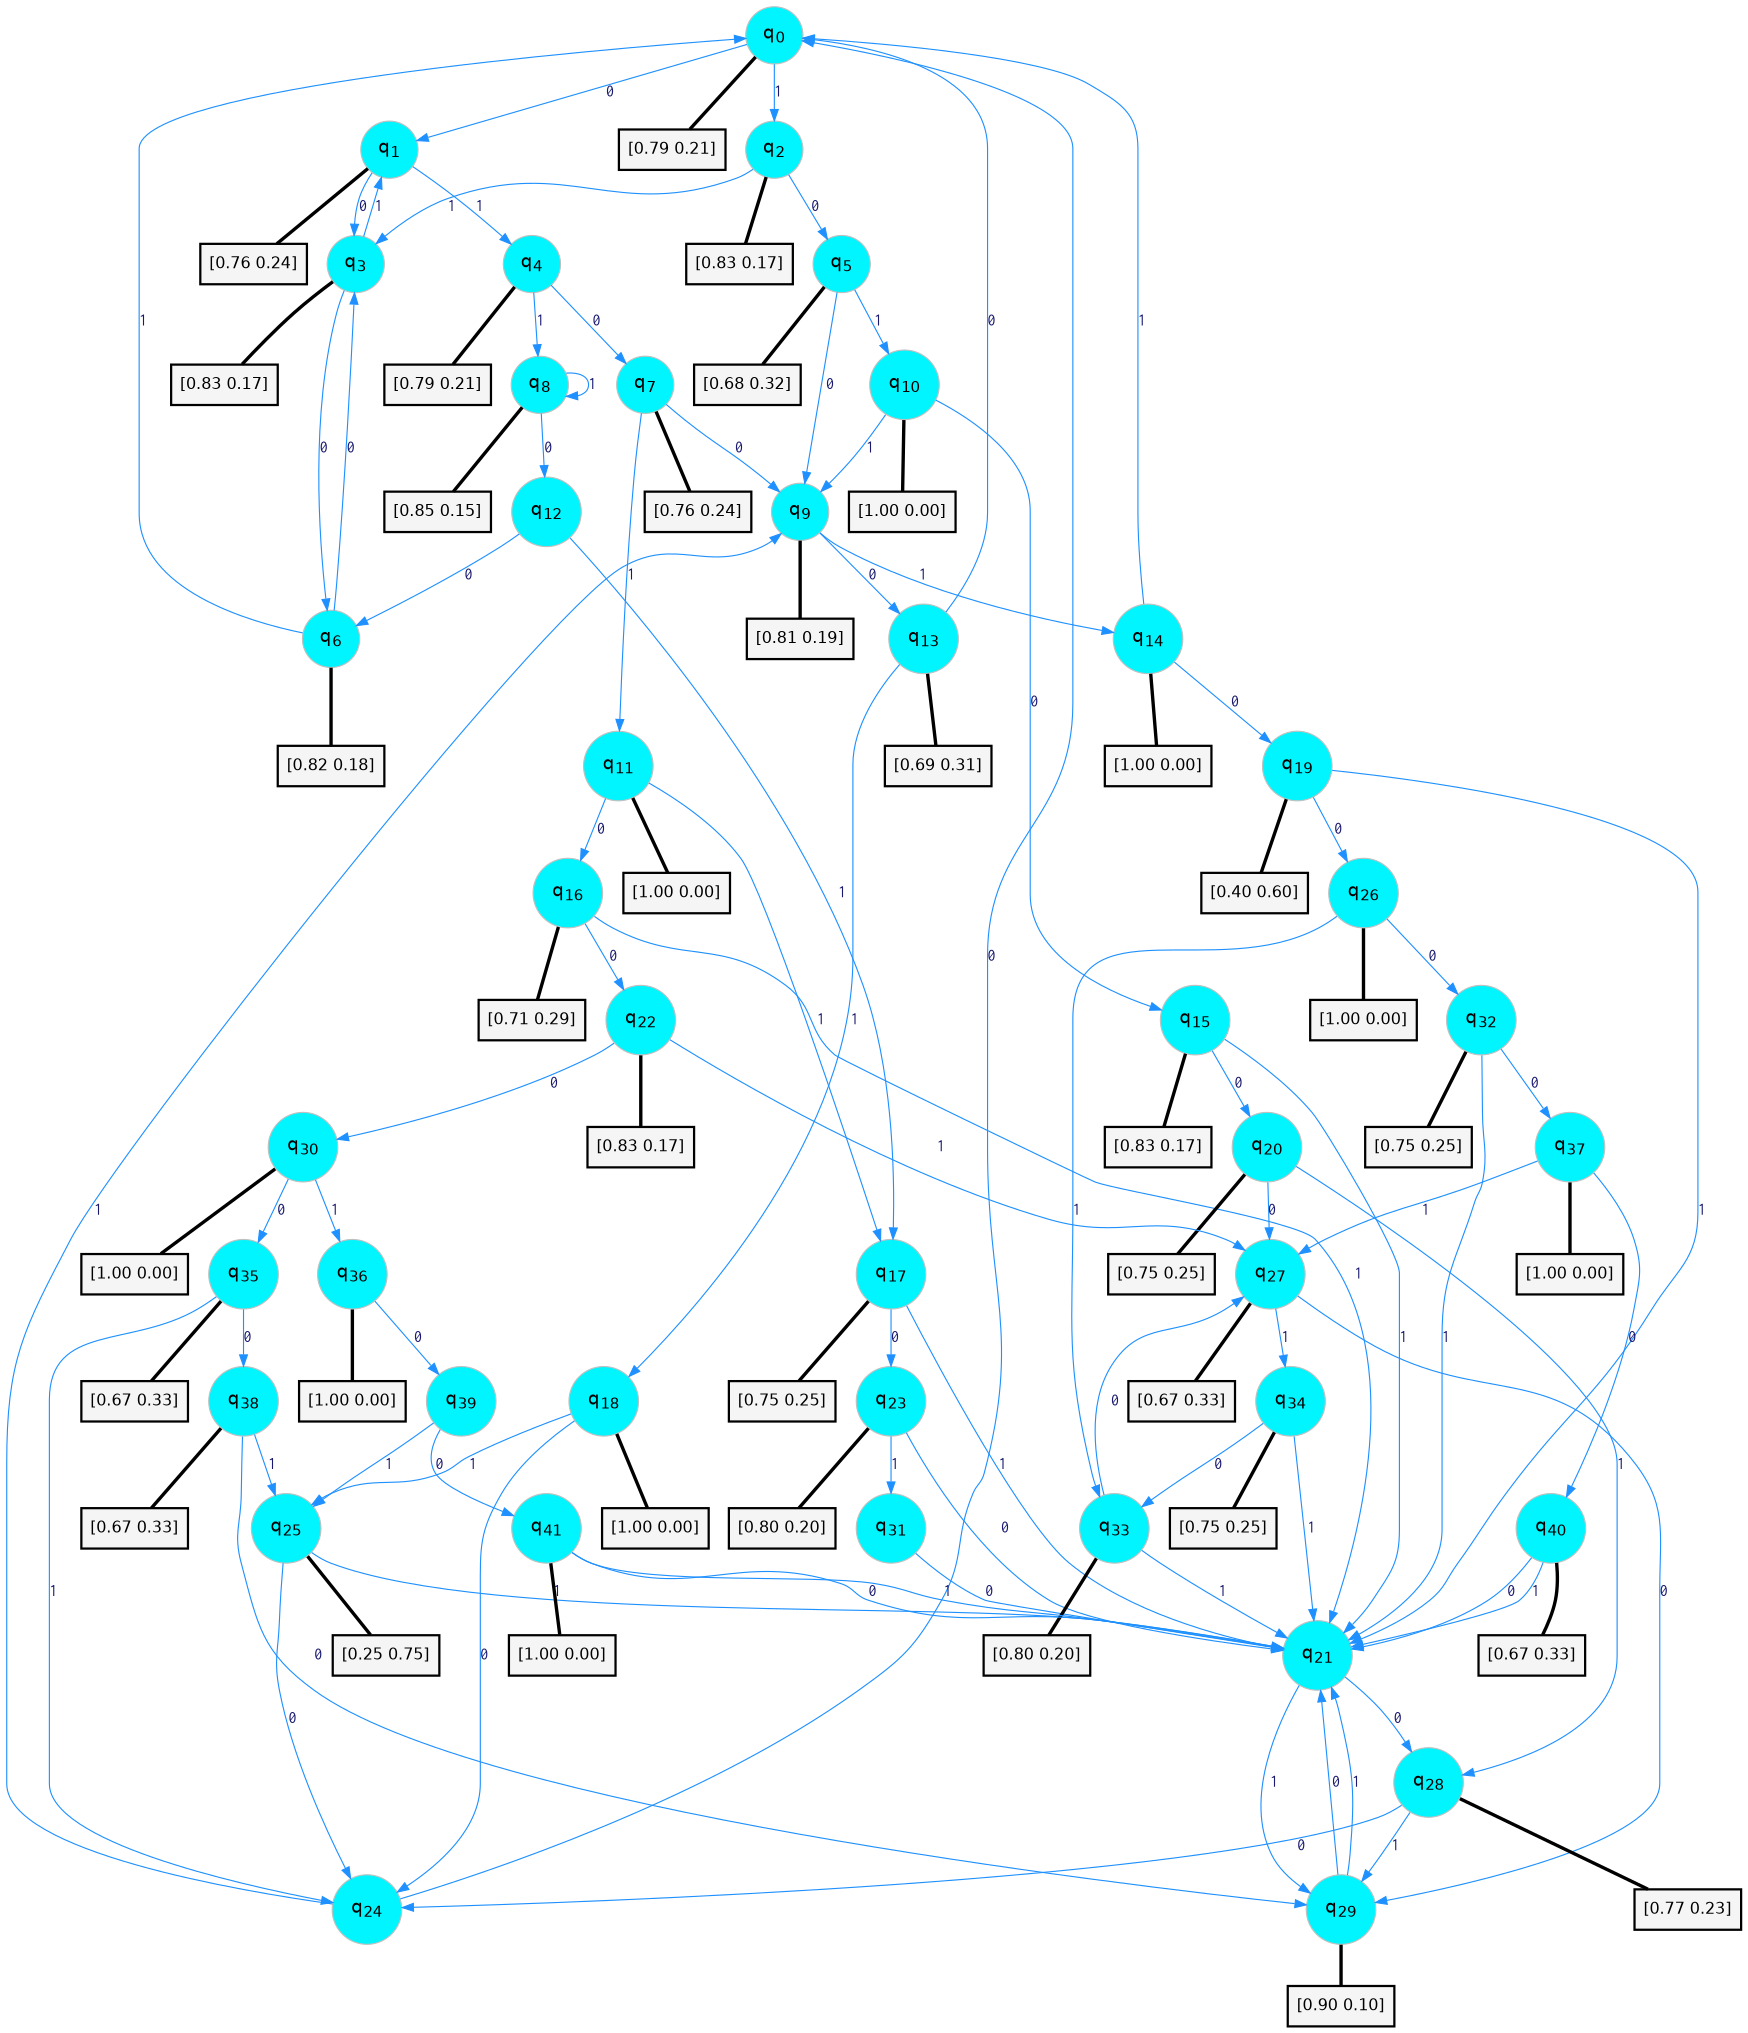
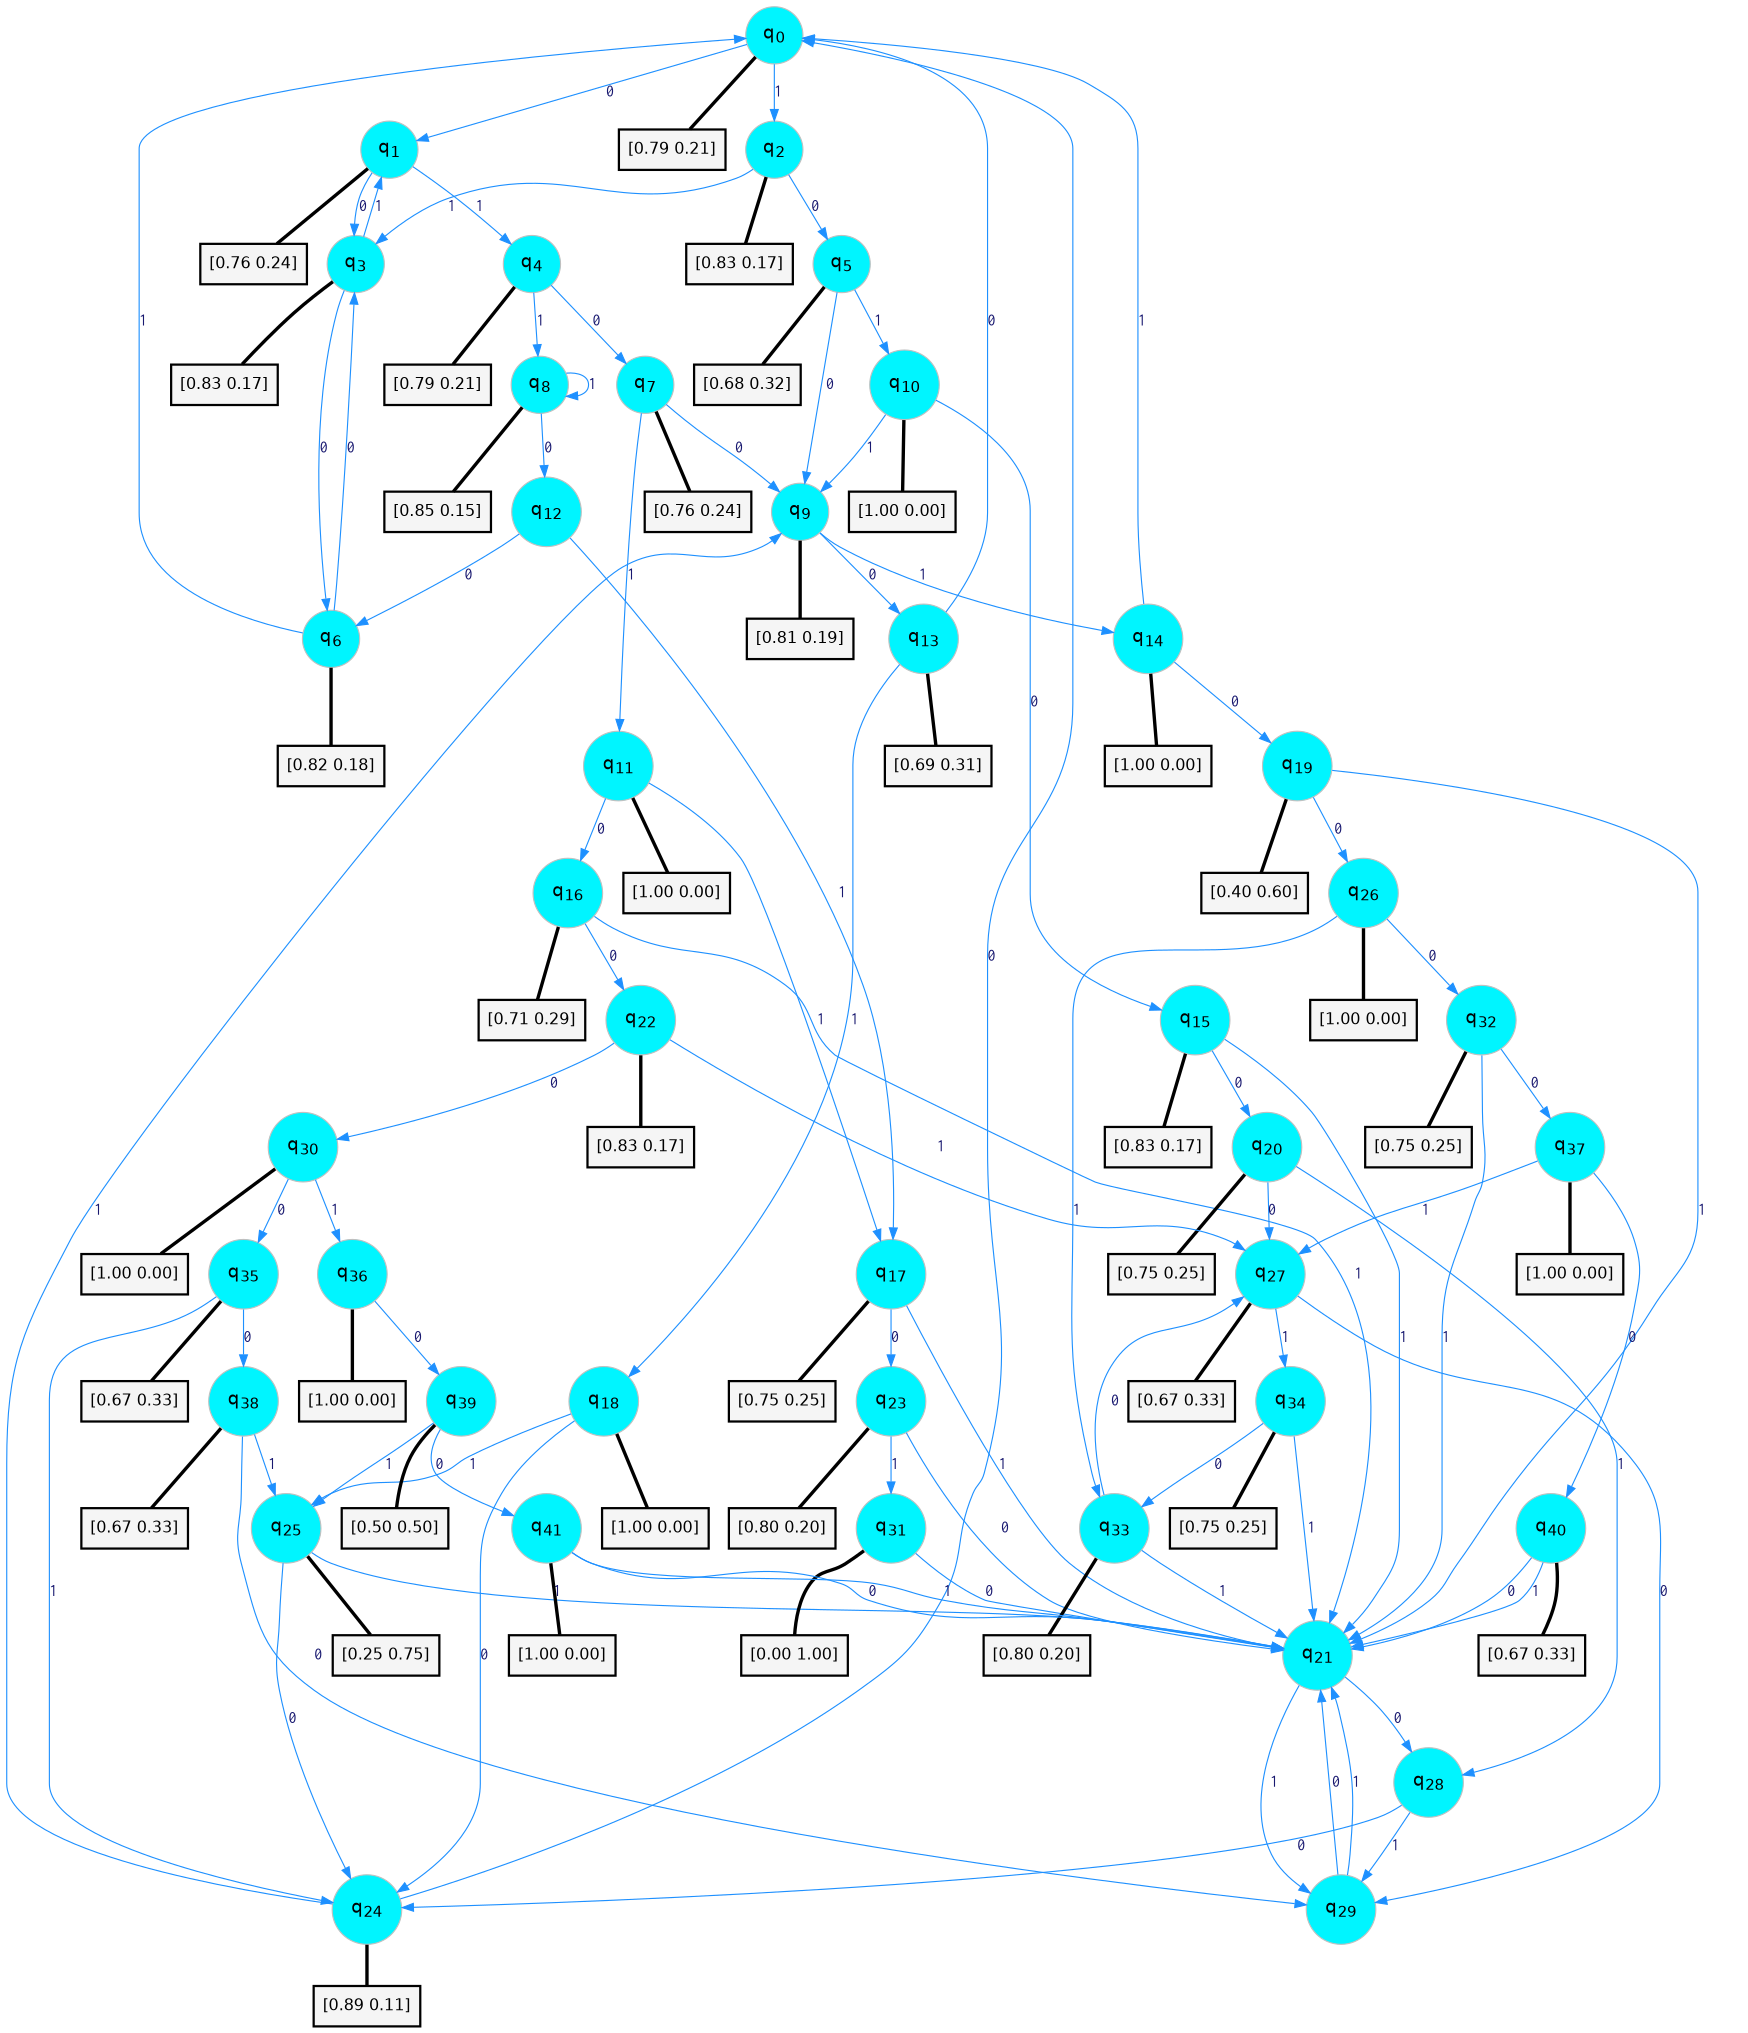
node "[0.50 0.50]": added
node "[0.00 1.00]": added
node "[0.77 0.23]": removed
node "[0.89 0.11]": added
node "[0.90 0.10]": removed
